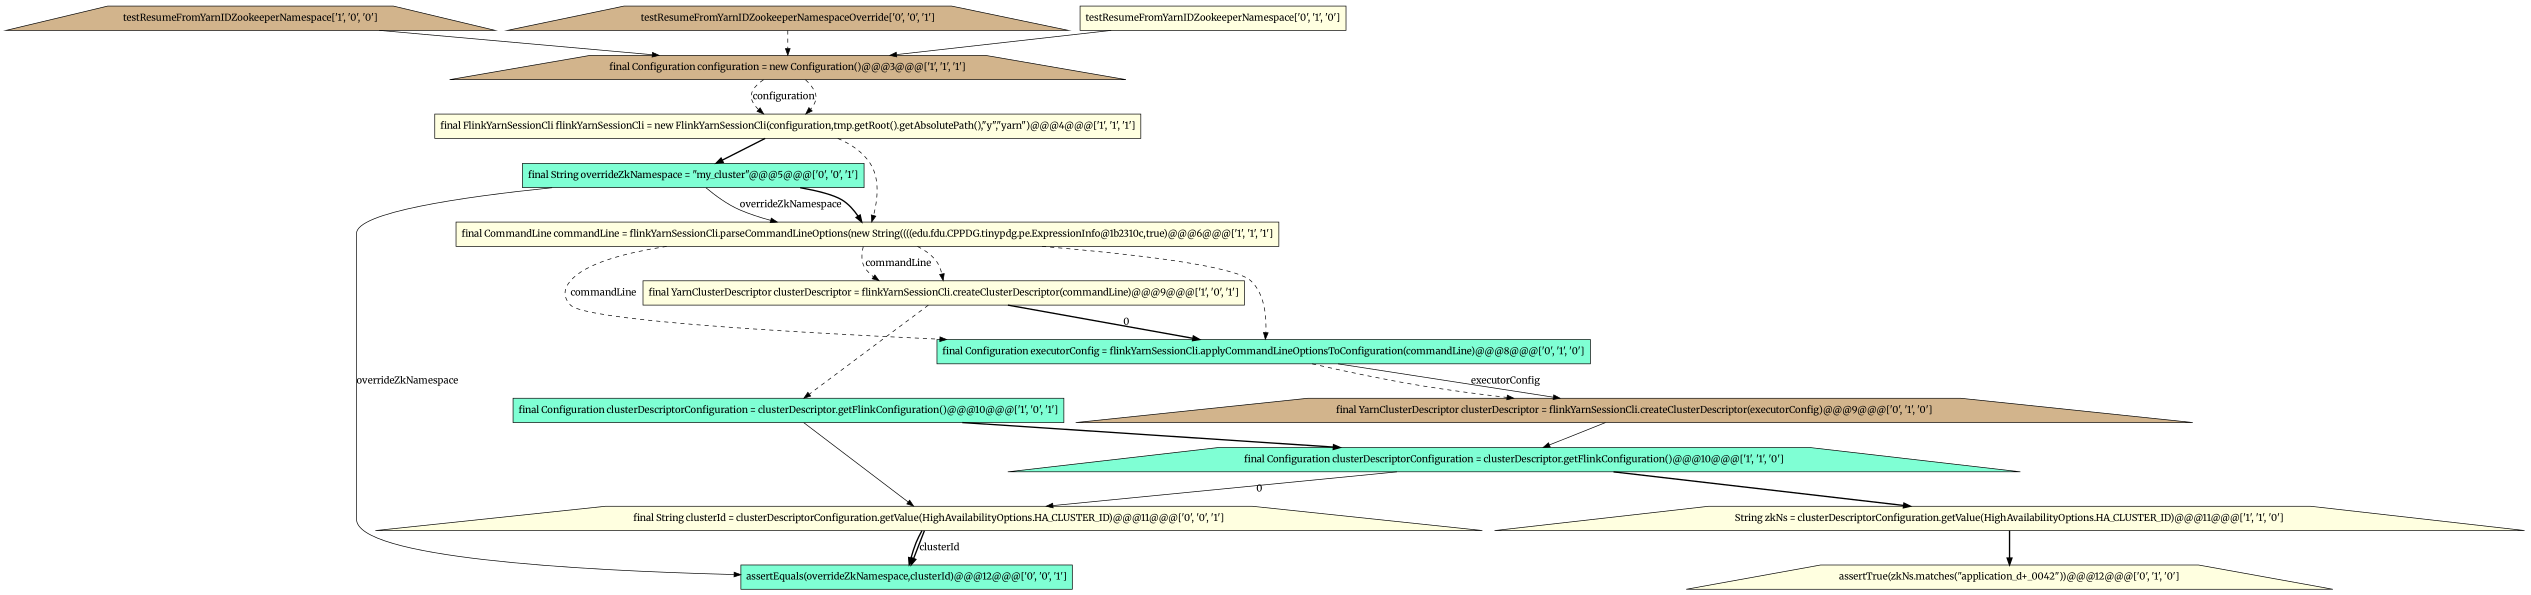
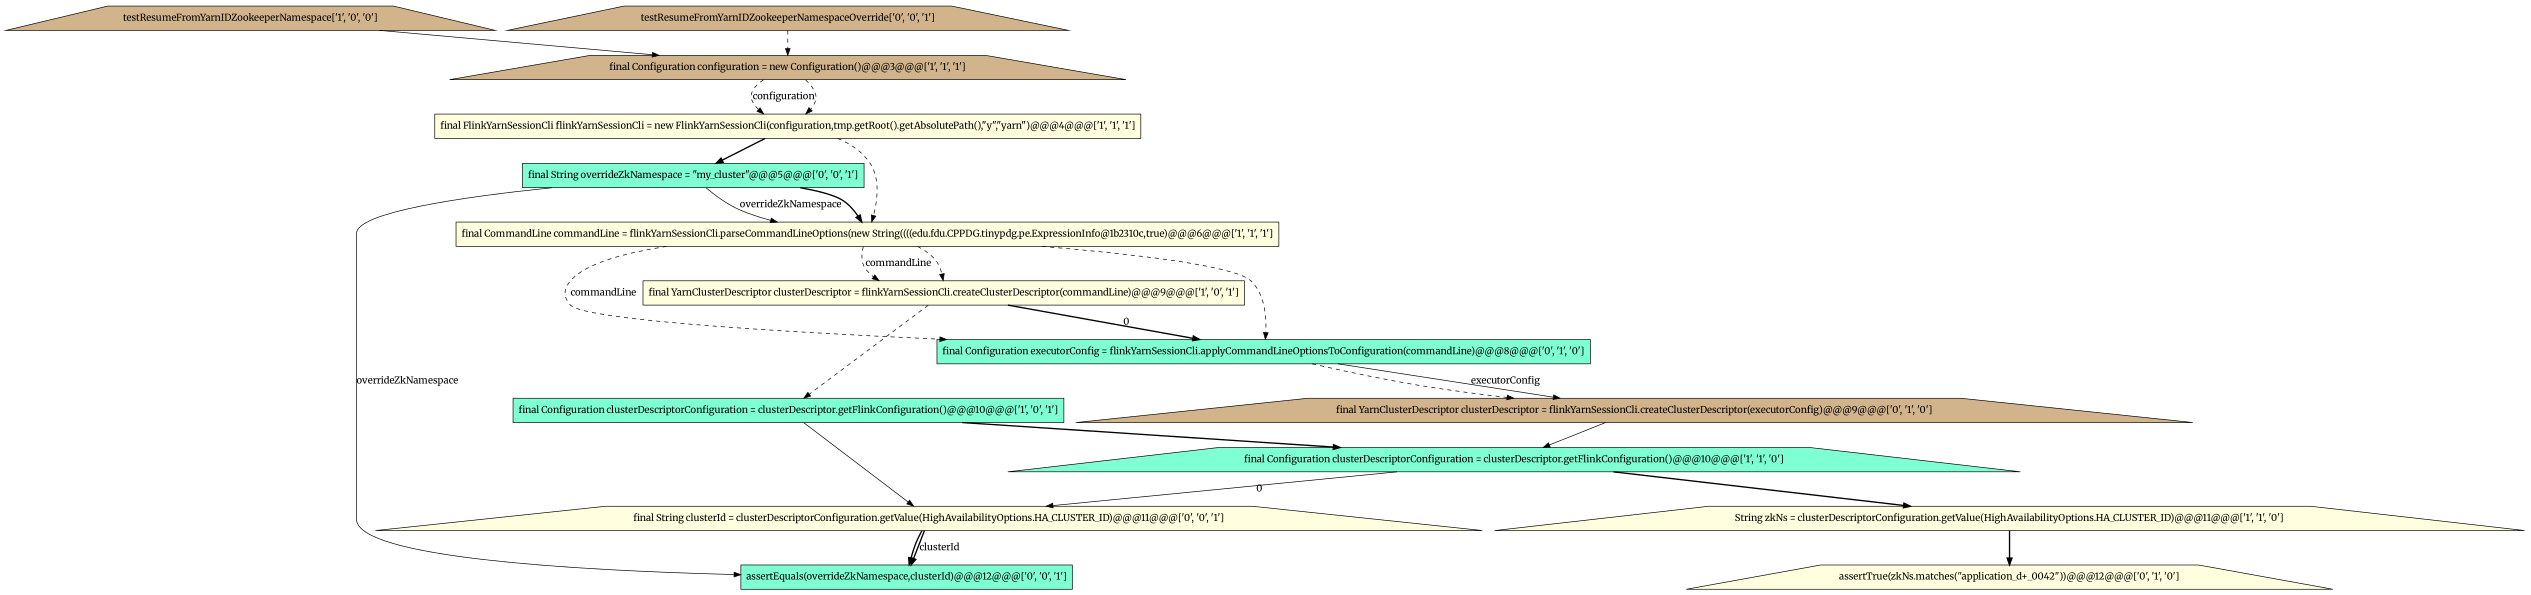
node "testResumeFromYarnIDZookeeperNamespace['0', '1', '0']": removed
